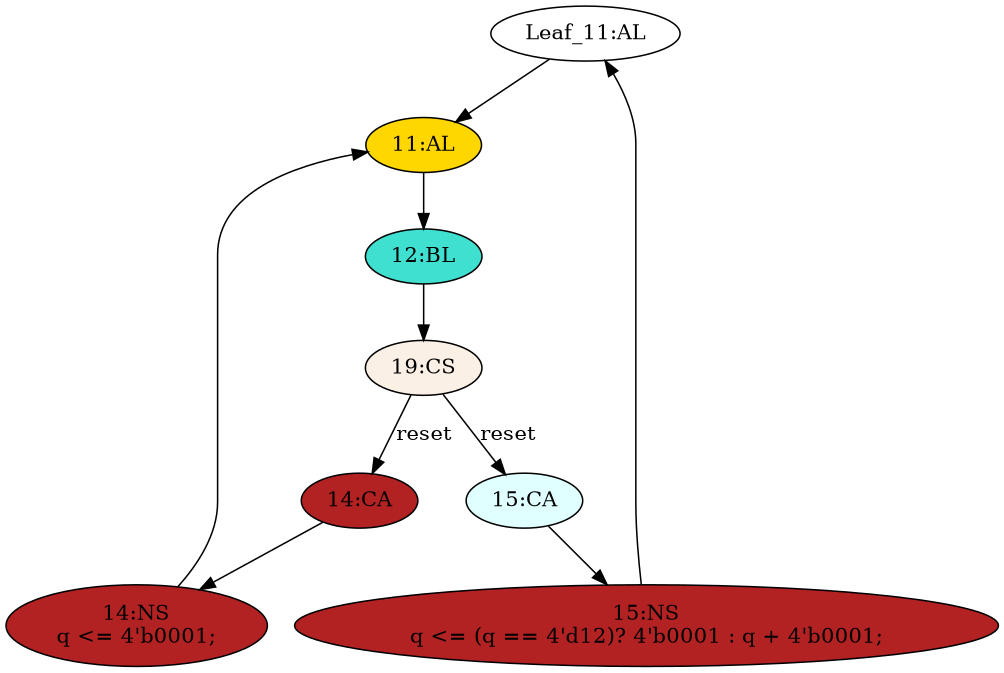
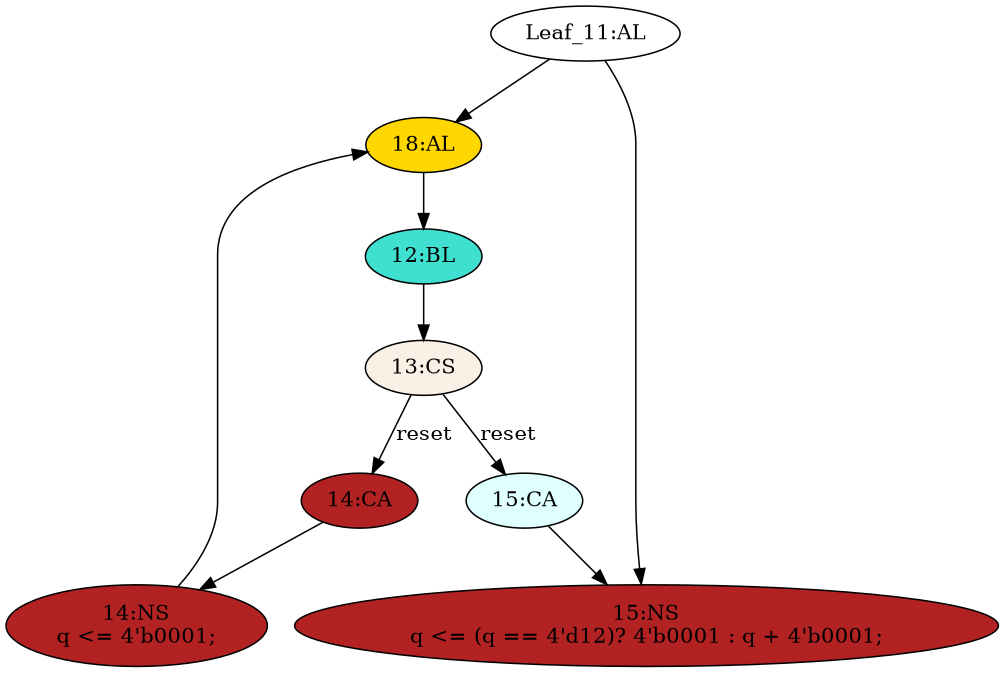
node "11:AL": label "11:AL" -> "18:AL"
edge "15:NS q <= (q == 4'd12)? 4'b0001 : q + 4'b0001;" -> "Leaf_11:AL": reversed
node "19:CS": label "19:CS" -> "13:CS"
